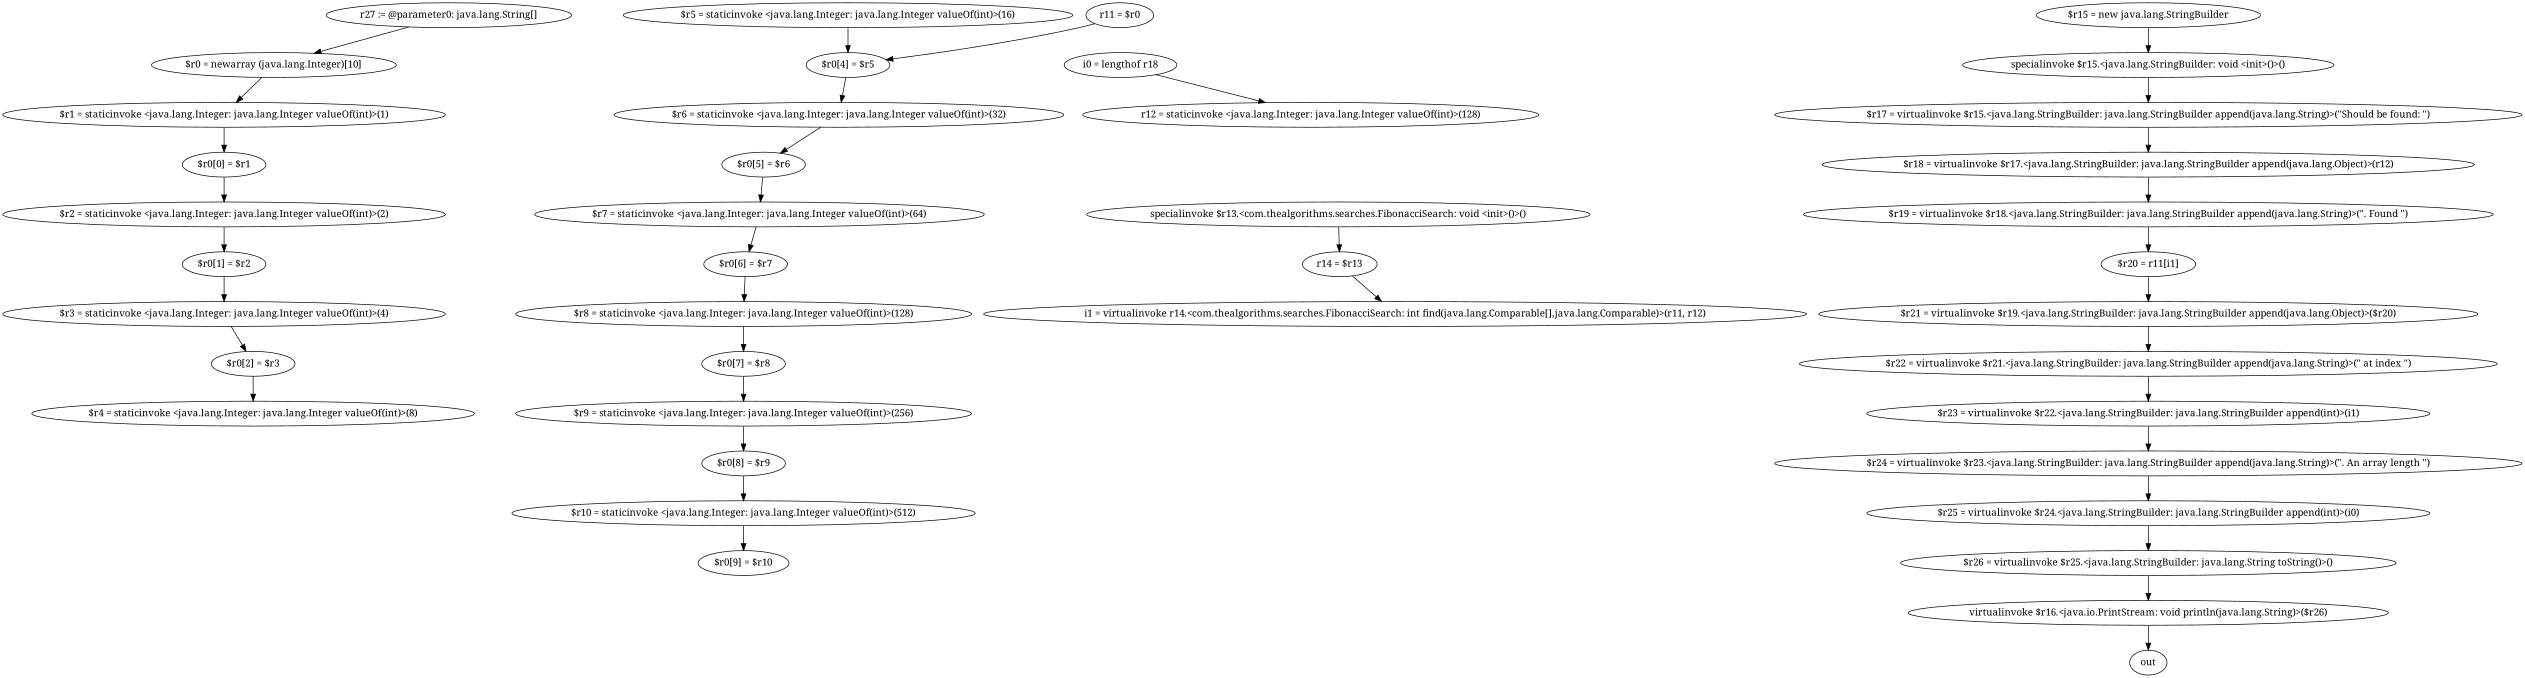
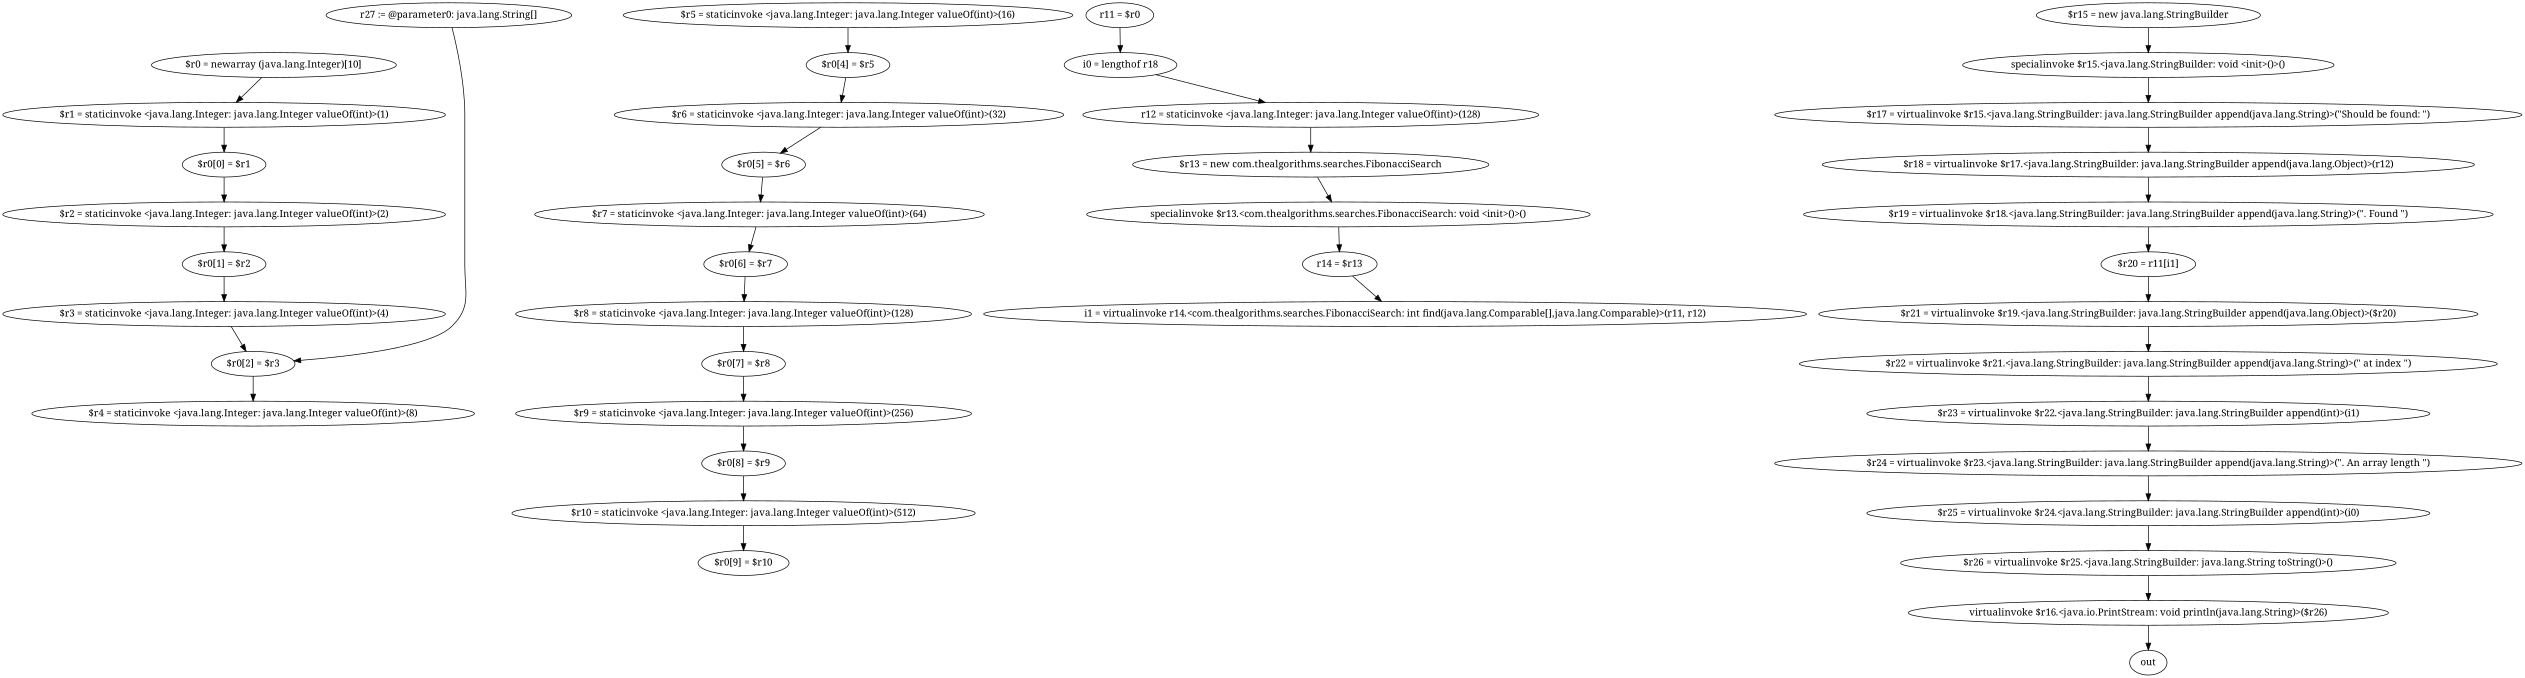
edge "r27 := @parameter0: java.lang.String[]" -> "$r0 = newarray (java.lang.Integer)[10]": now "r27 := @parameter0: java.lang.String[]" -> "$r0[2] = $r3"
edge "r11 = $r0" -> "$r0[4] = $r5": now "r11 = $r0" -> "i0 = lengthof r18"
node "$r13 = new com.thealgorithms.searches.FibonacciSearch": added
